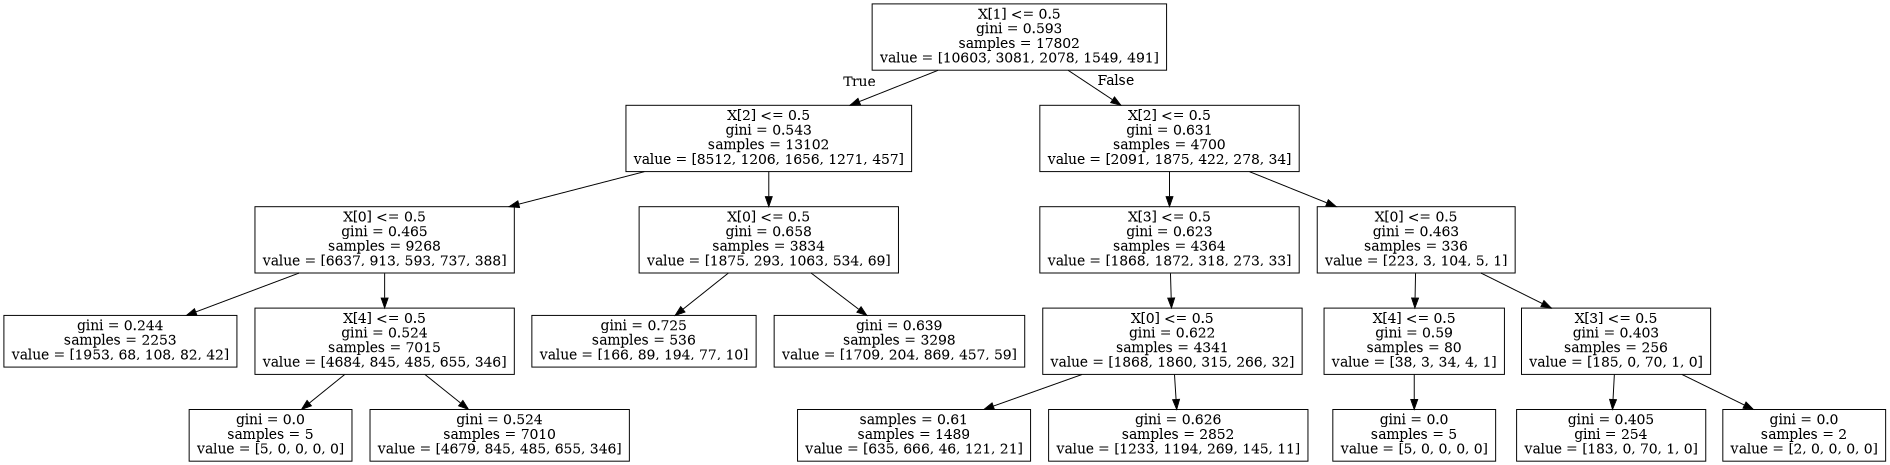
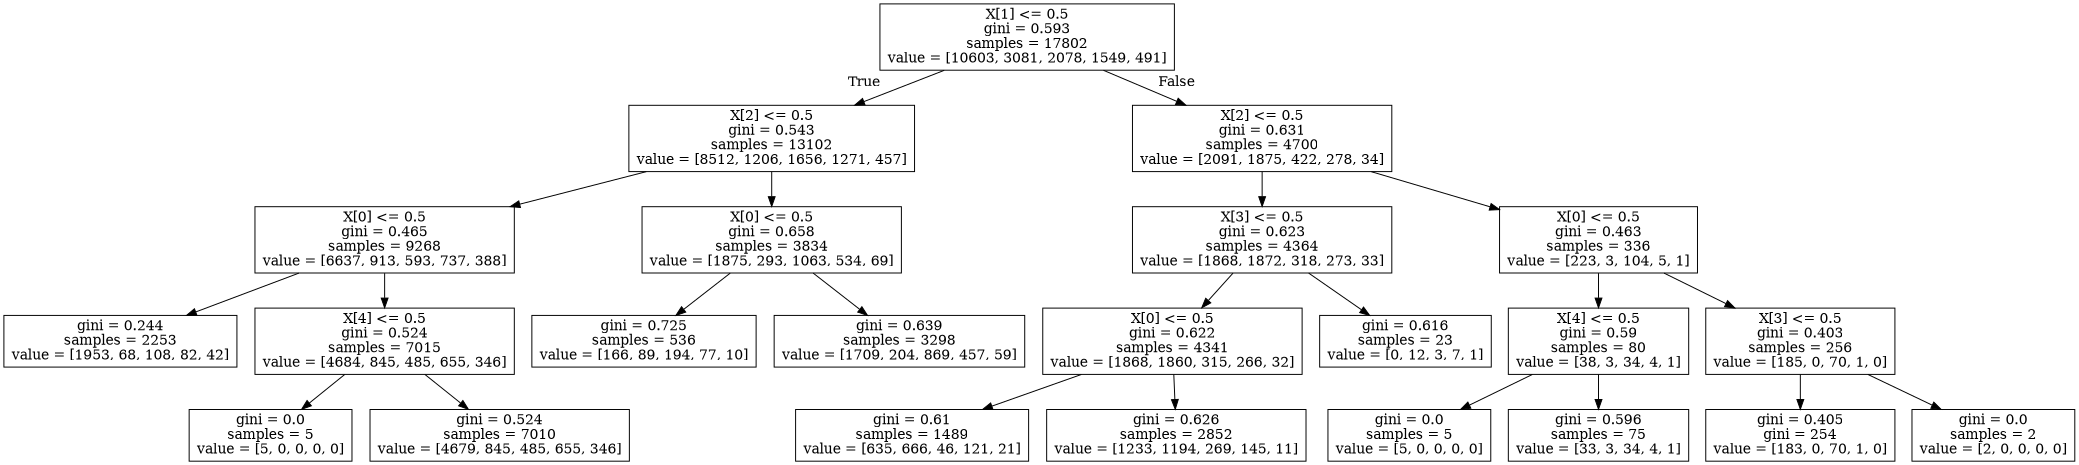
node "gini = 0.616 samples = 23 value = [0, 12, 3, 7, 1]": added
node "samples = 0.61 samples = 1489 value = [635, 666, 46, 121, 21]": label "samples = 0.61 samples = 1489 value = [635, 666, 46, 121, 21]" -> "gini = 0.61 samples = 1489 value = [635, 666, 46, 121, 21]"
node "gini = 0.596 samples = 75 value = [33, 3, 34, 4, 1]": added
